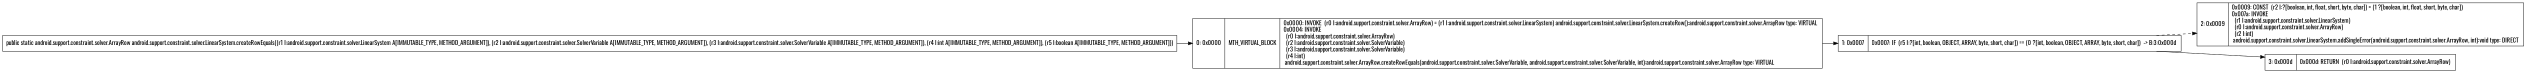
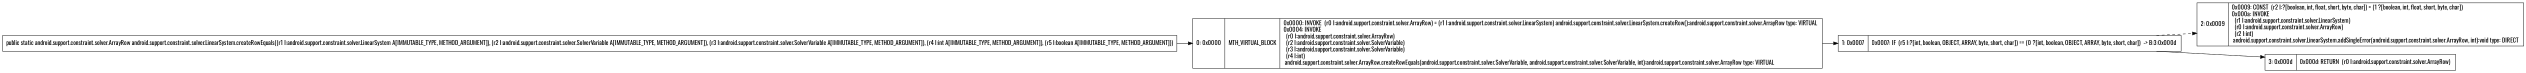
node "2: 0x0009": text "0x007a: INVOKE" -> "0x000a: INVOKE"
